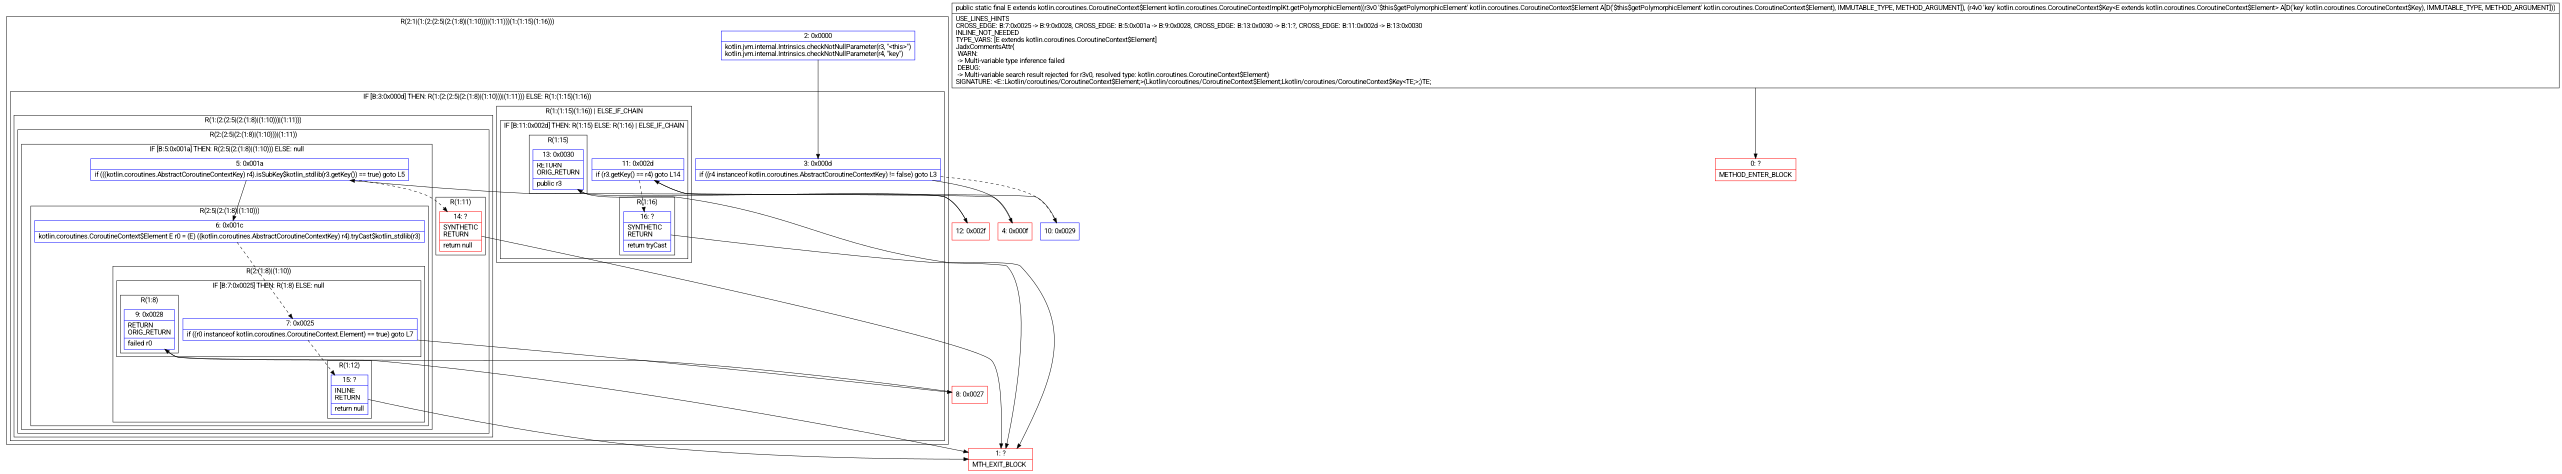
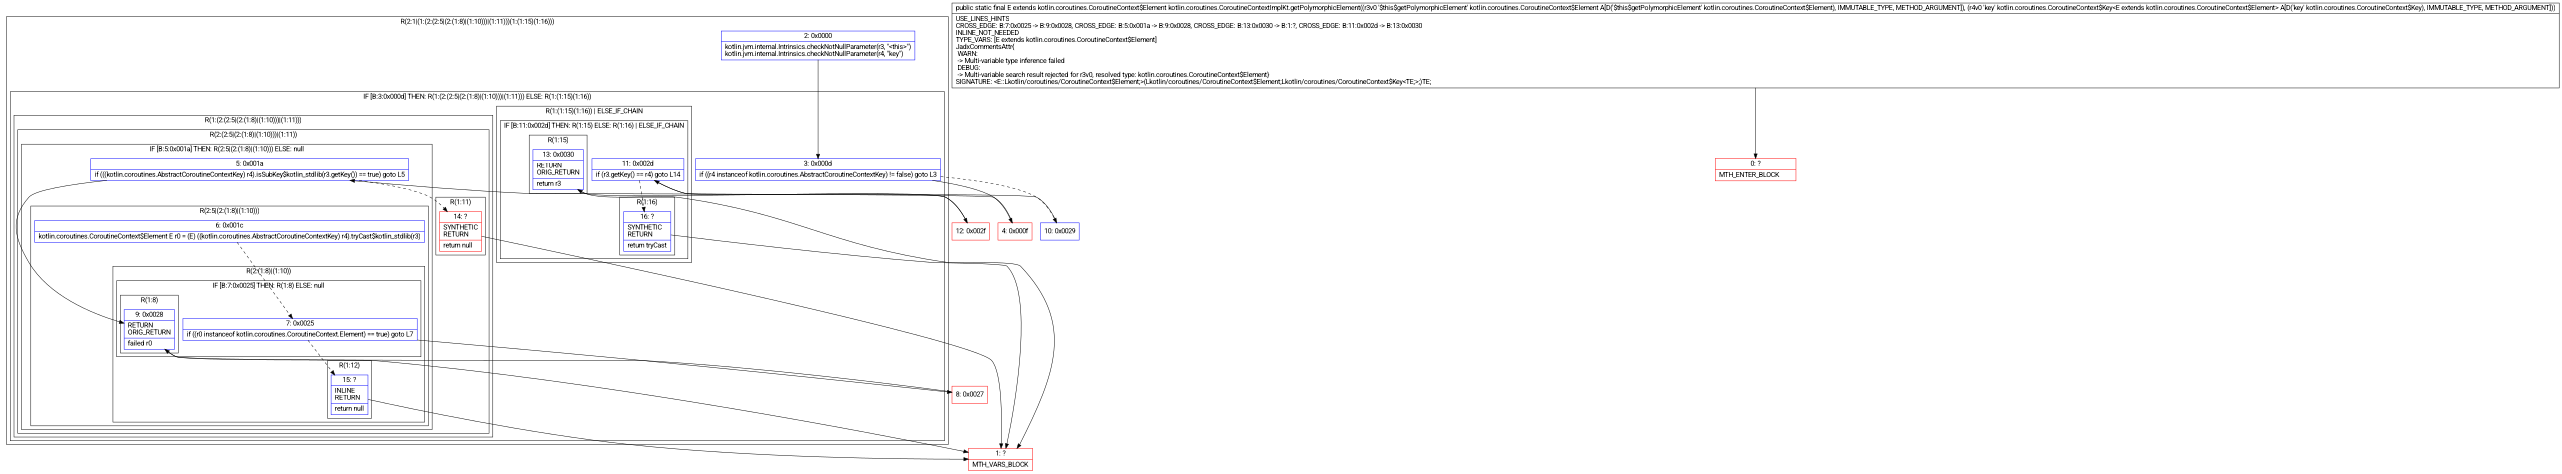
node "0: ?": text "METHOD_ENTER_BLOCK" -> "MTH_ENTER_BLOCK"
node "13: 0x0030": text "public r3" -> "return r3"
edge "5: 0x001a" -> "6: 0x001c": now "5: 0x001a" -> "9: 0x0028"
node "1: ?": text "MTH_EXIT_BLOCK" -> "MTH_VARS_BLOCK"
